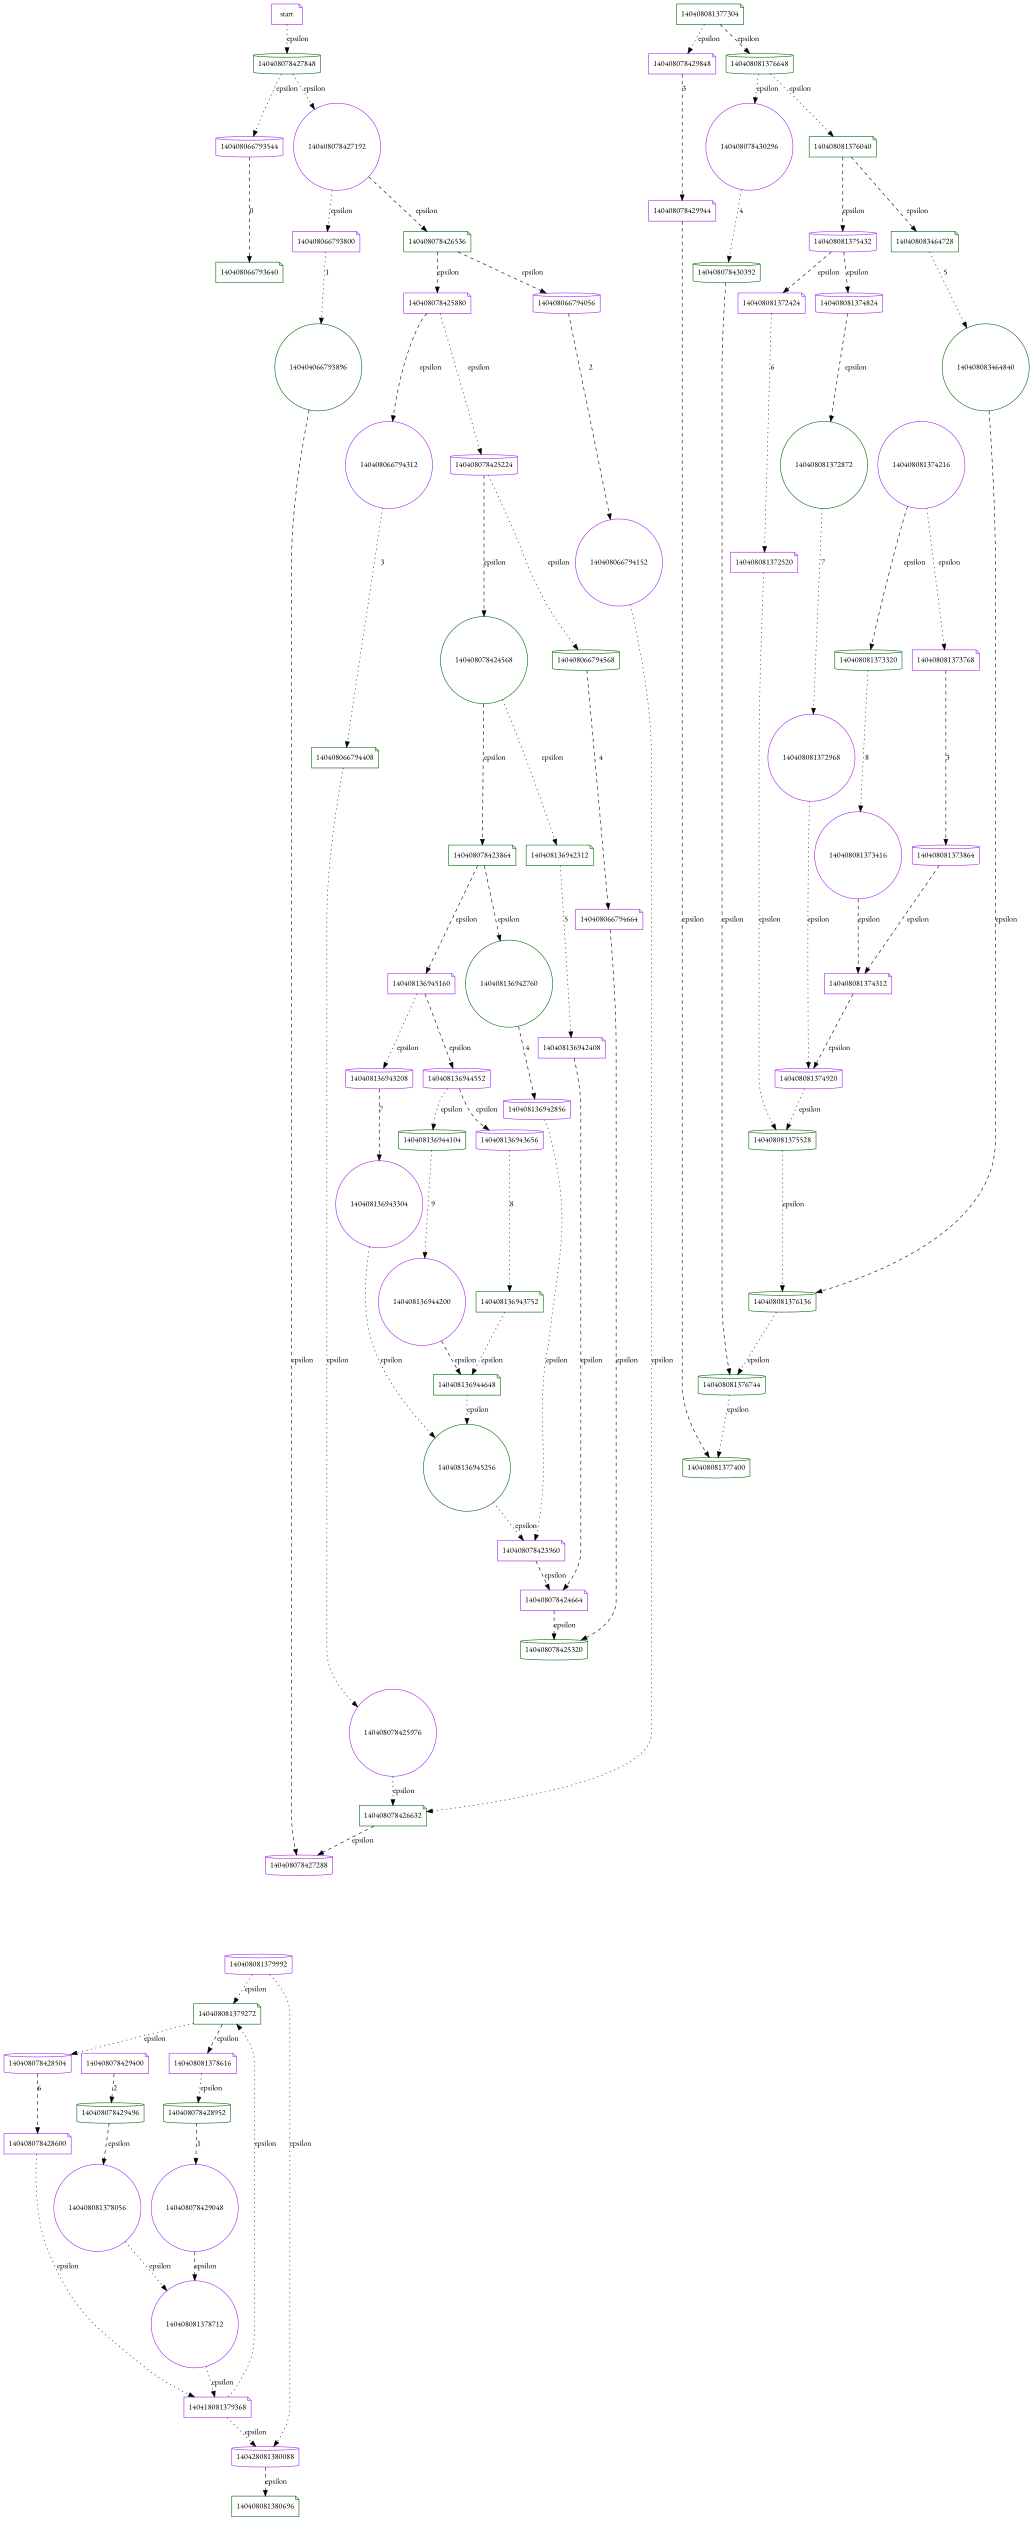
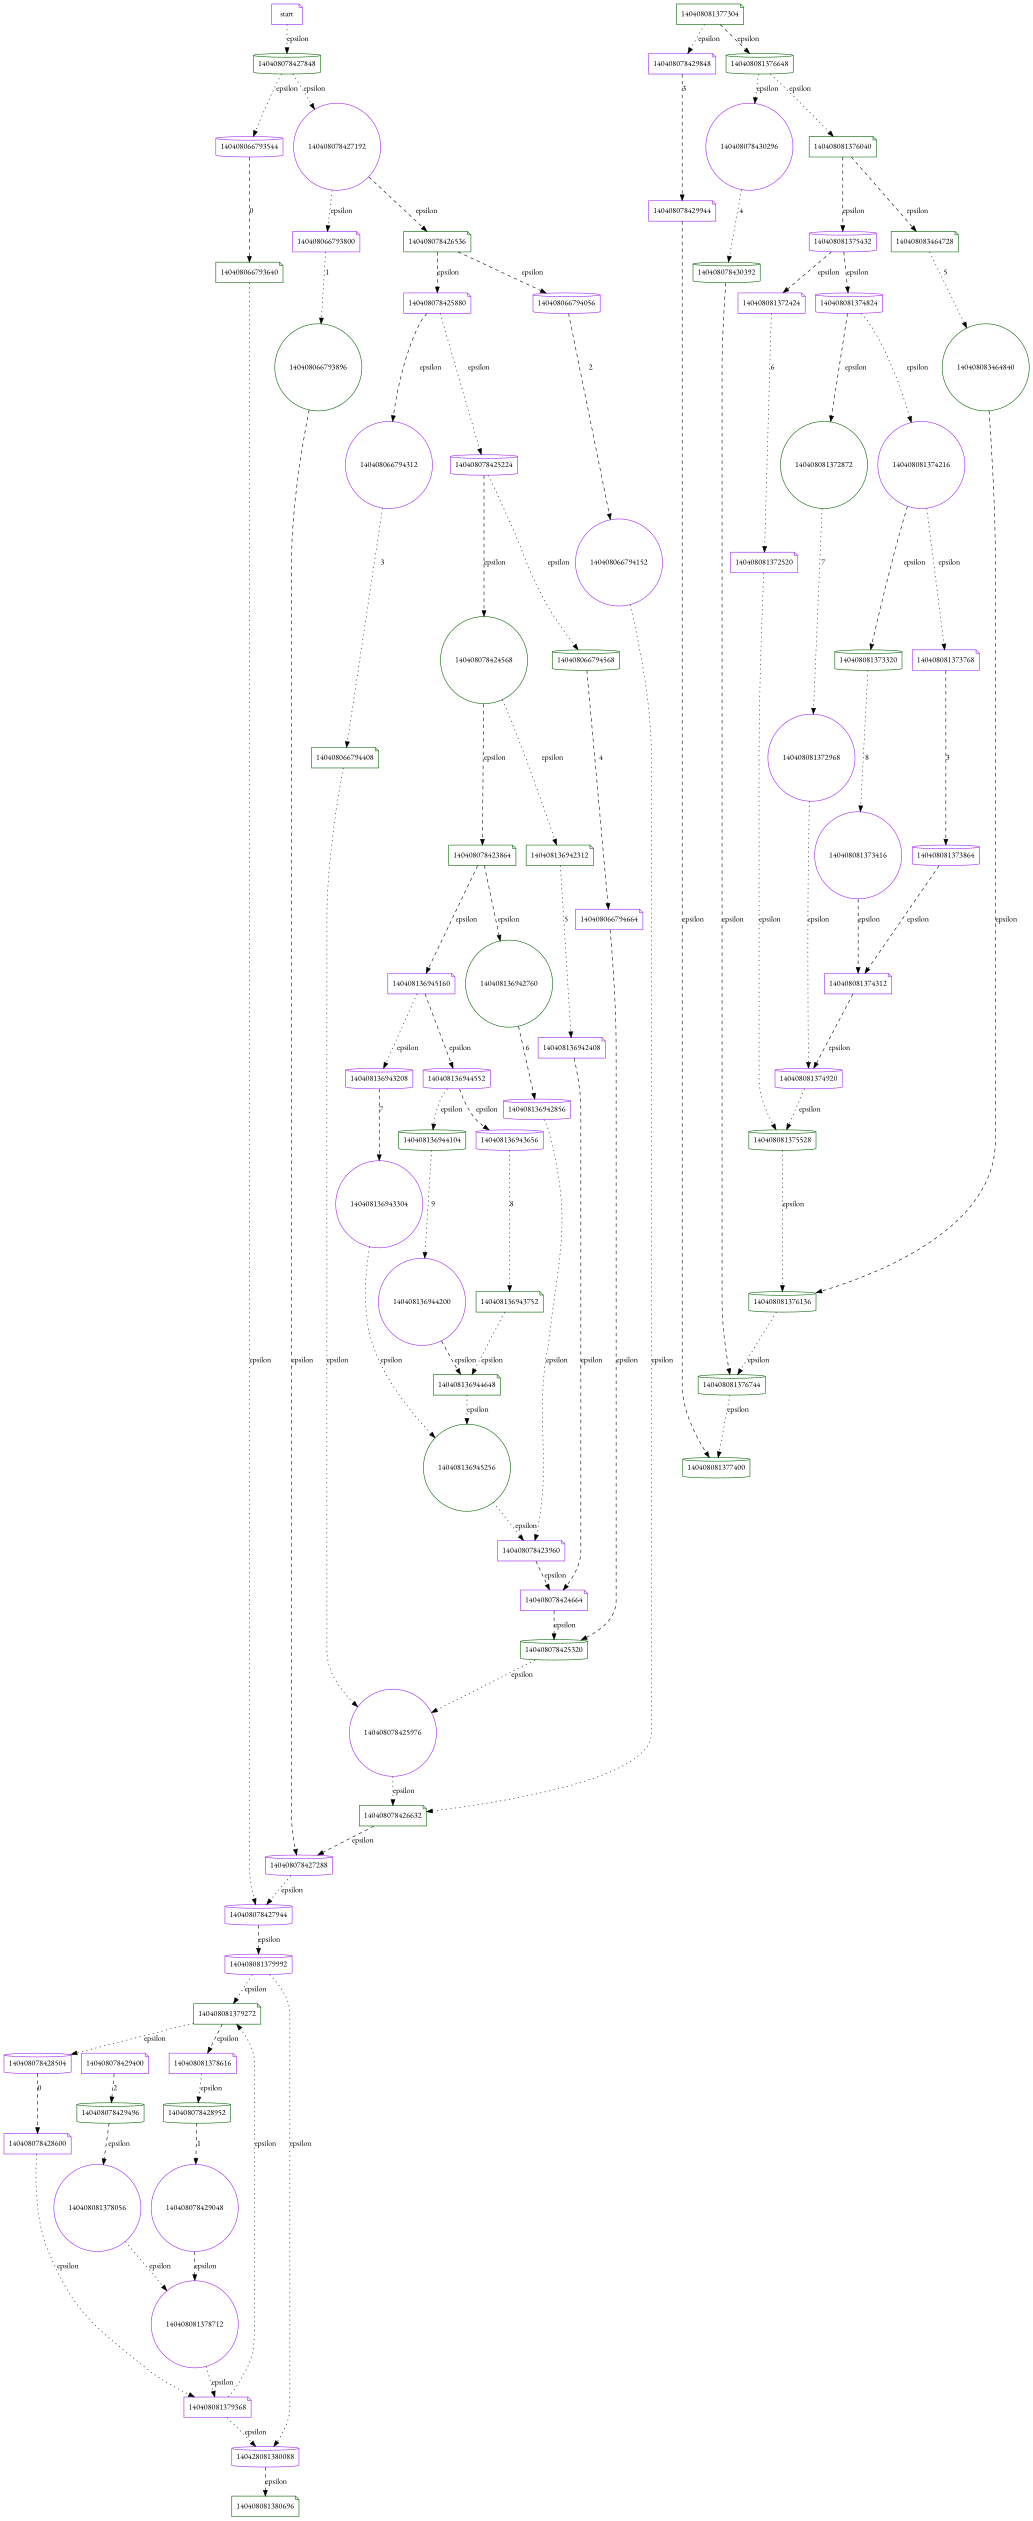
edge "140408081374824" -> "140408081374216": added, label "epsilon"
node "140404066793896": label "140404066793896" -> "140408066793896"
edge "140408136942760" -> "140408136942856": label "4" -> "6"
edge "140408078425320" -> "140408078425976": added, label "epsilon"
node "140408078427944": added
edge "140408078428504" -> "140408078428600": label "6" -> "0"
node "140418081379368": label "140418081379368" -> "140408081379368"
